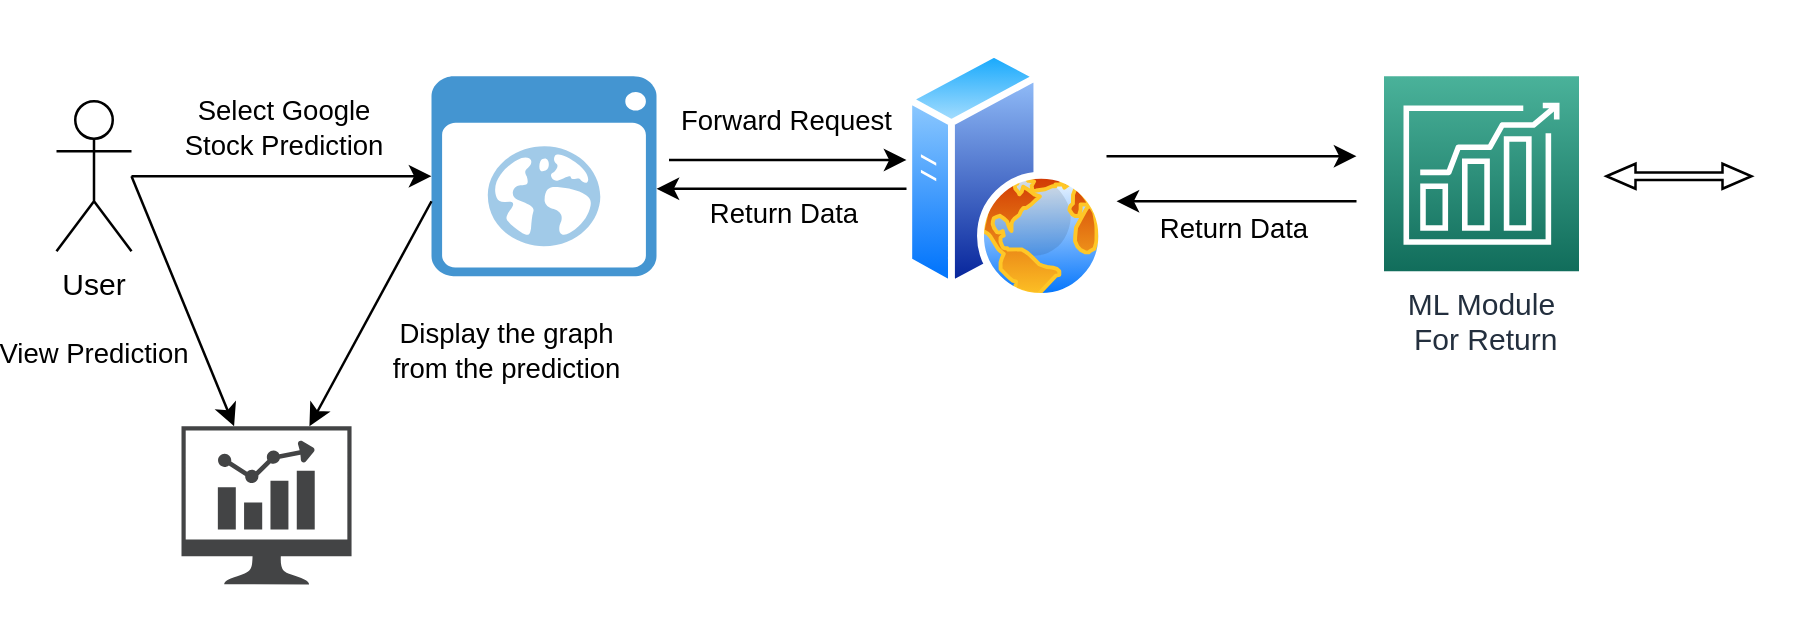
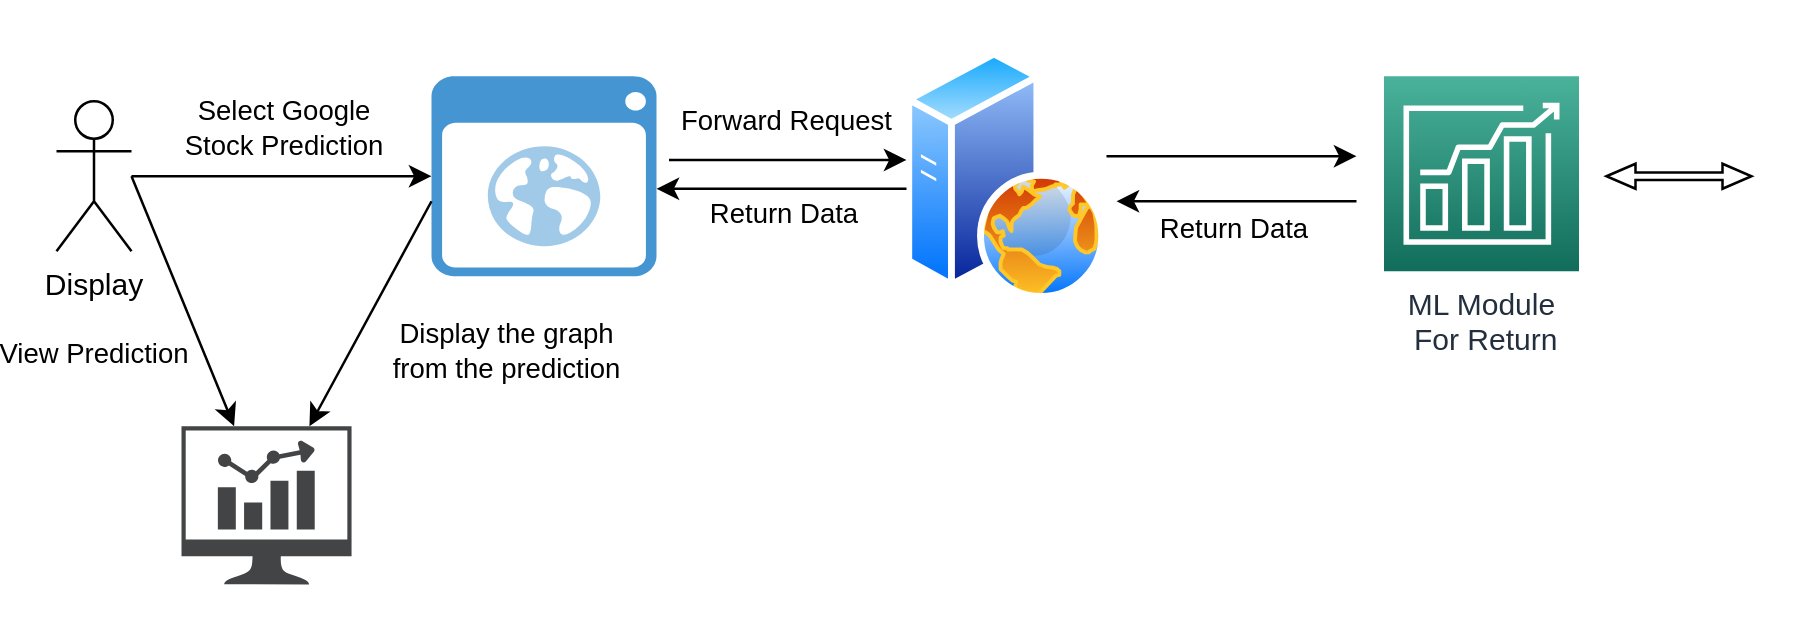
node "User": label "User" -> "Display"
